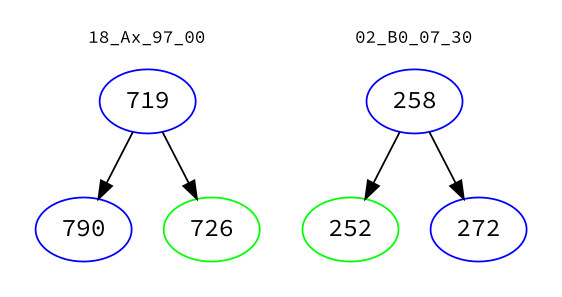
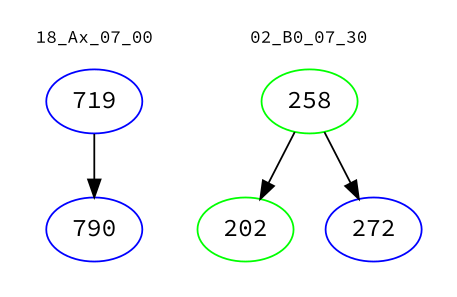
cluster "18_Ax_97_00": label "18_Ax_97_00" -> "18_Ax_07_00"
node "258": color blue -> green
node "726": removed
node "252": label "252" -> "202"
